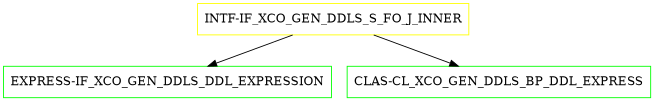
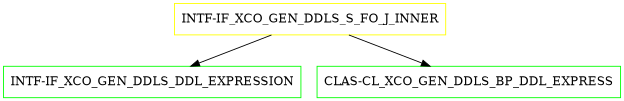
node "EXPRESS-IF_XCO_GEN_DDLS_DDL_EXPRESSION": label "EXPRESS-IF_XCO_GEN_DDLS_DDL_EXPRESSION" -> "INTF-IF_XCO_GEN_DDLS_DDL_EXPRESSION"
